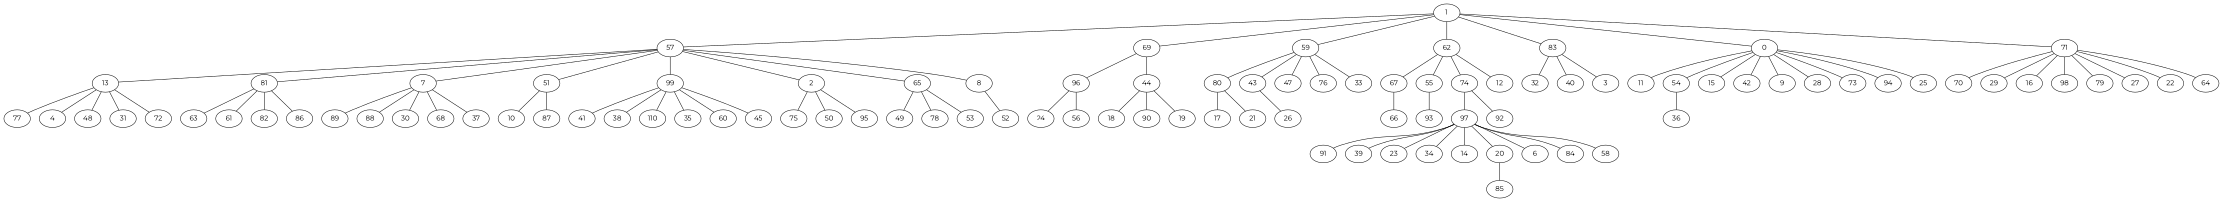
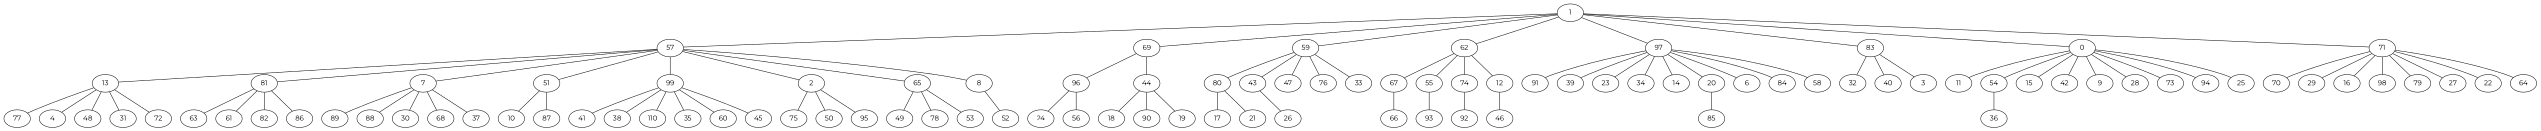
edge "74" -- "97": now "1" -- "97"
node "46": added
